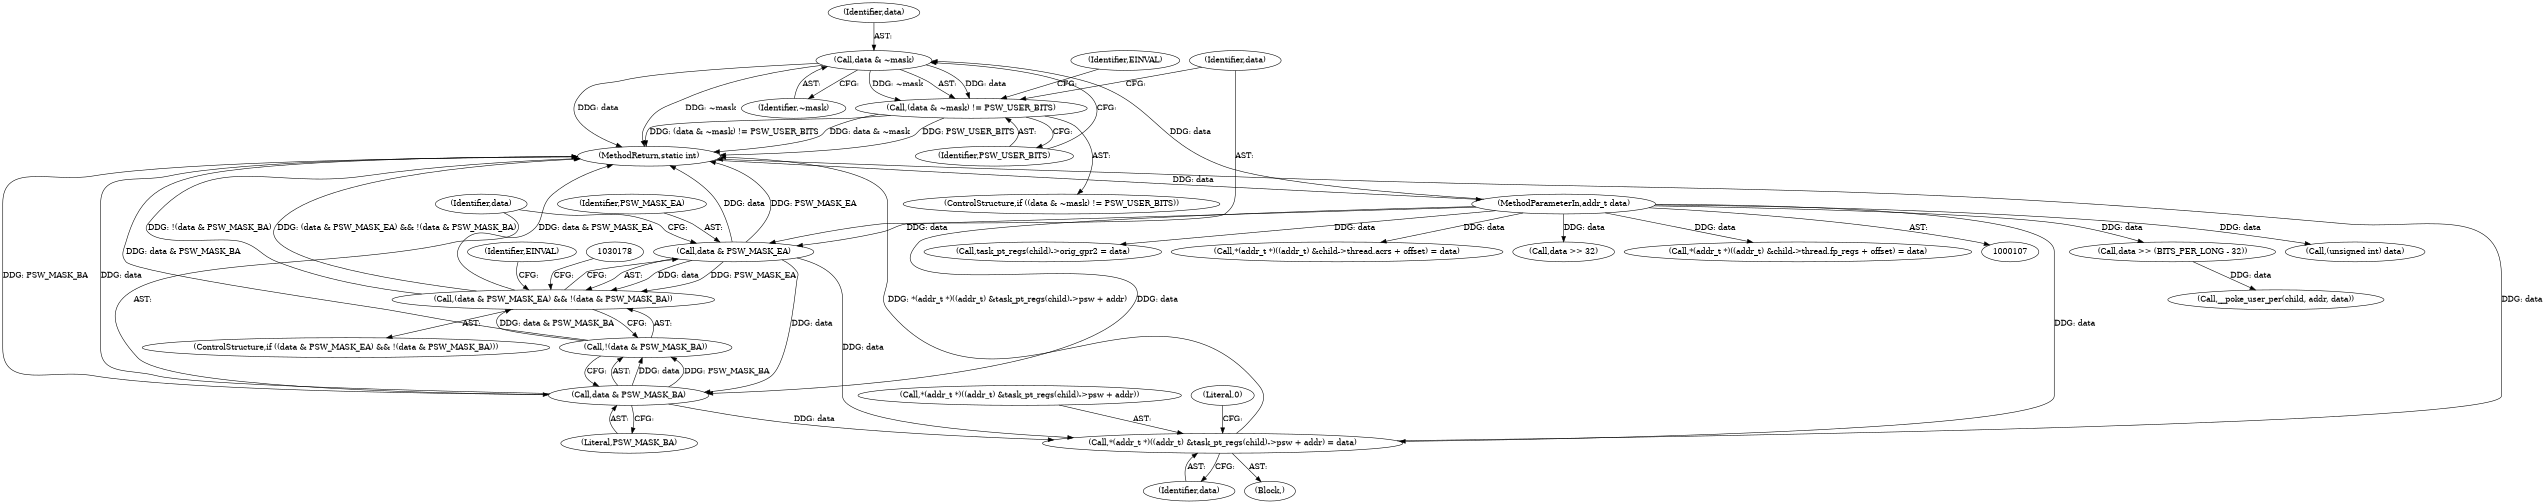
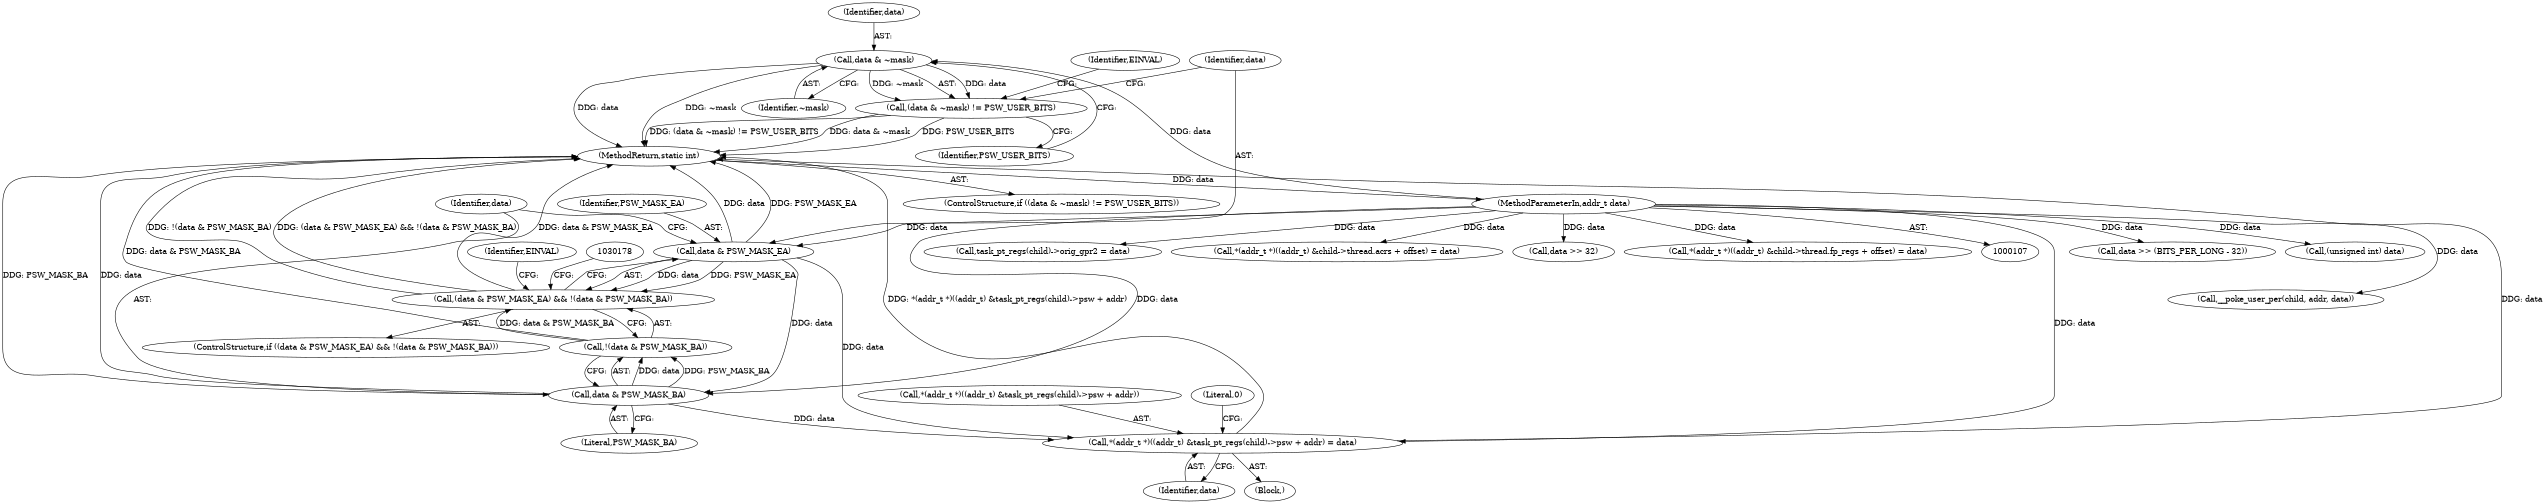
edge "(Identifier,PSW_USER_BITS)" -> "(Call,(data & ~mask) != PSW_USER_BITS)": removed, label "AST:"
edge "(Call,(data & ~mask) != PSW_USER_BITS)" -> "(ControlStructure,if ((data & ~mask) != PSW_USER_BITS))": now "(MethodReturn,static int)" -> "(ControlStructure,if ((data & ~mask) != PSW_USER_BITS))"
edge "(Call,data >> (BITS_PER_LONG - 32))" -> "(Call,__poke_user_per(child, addr, data))": now "(MethodParameterIn,addr_t data)" -> "(Call,__poke_user_per(child, addr, data))"
